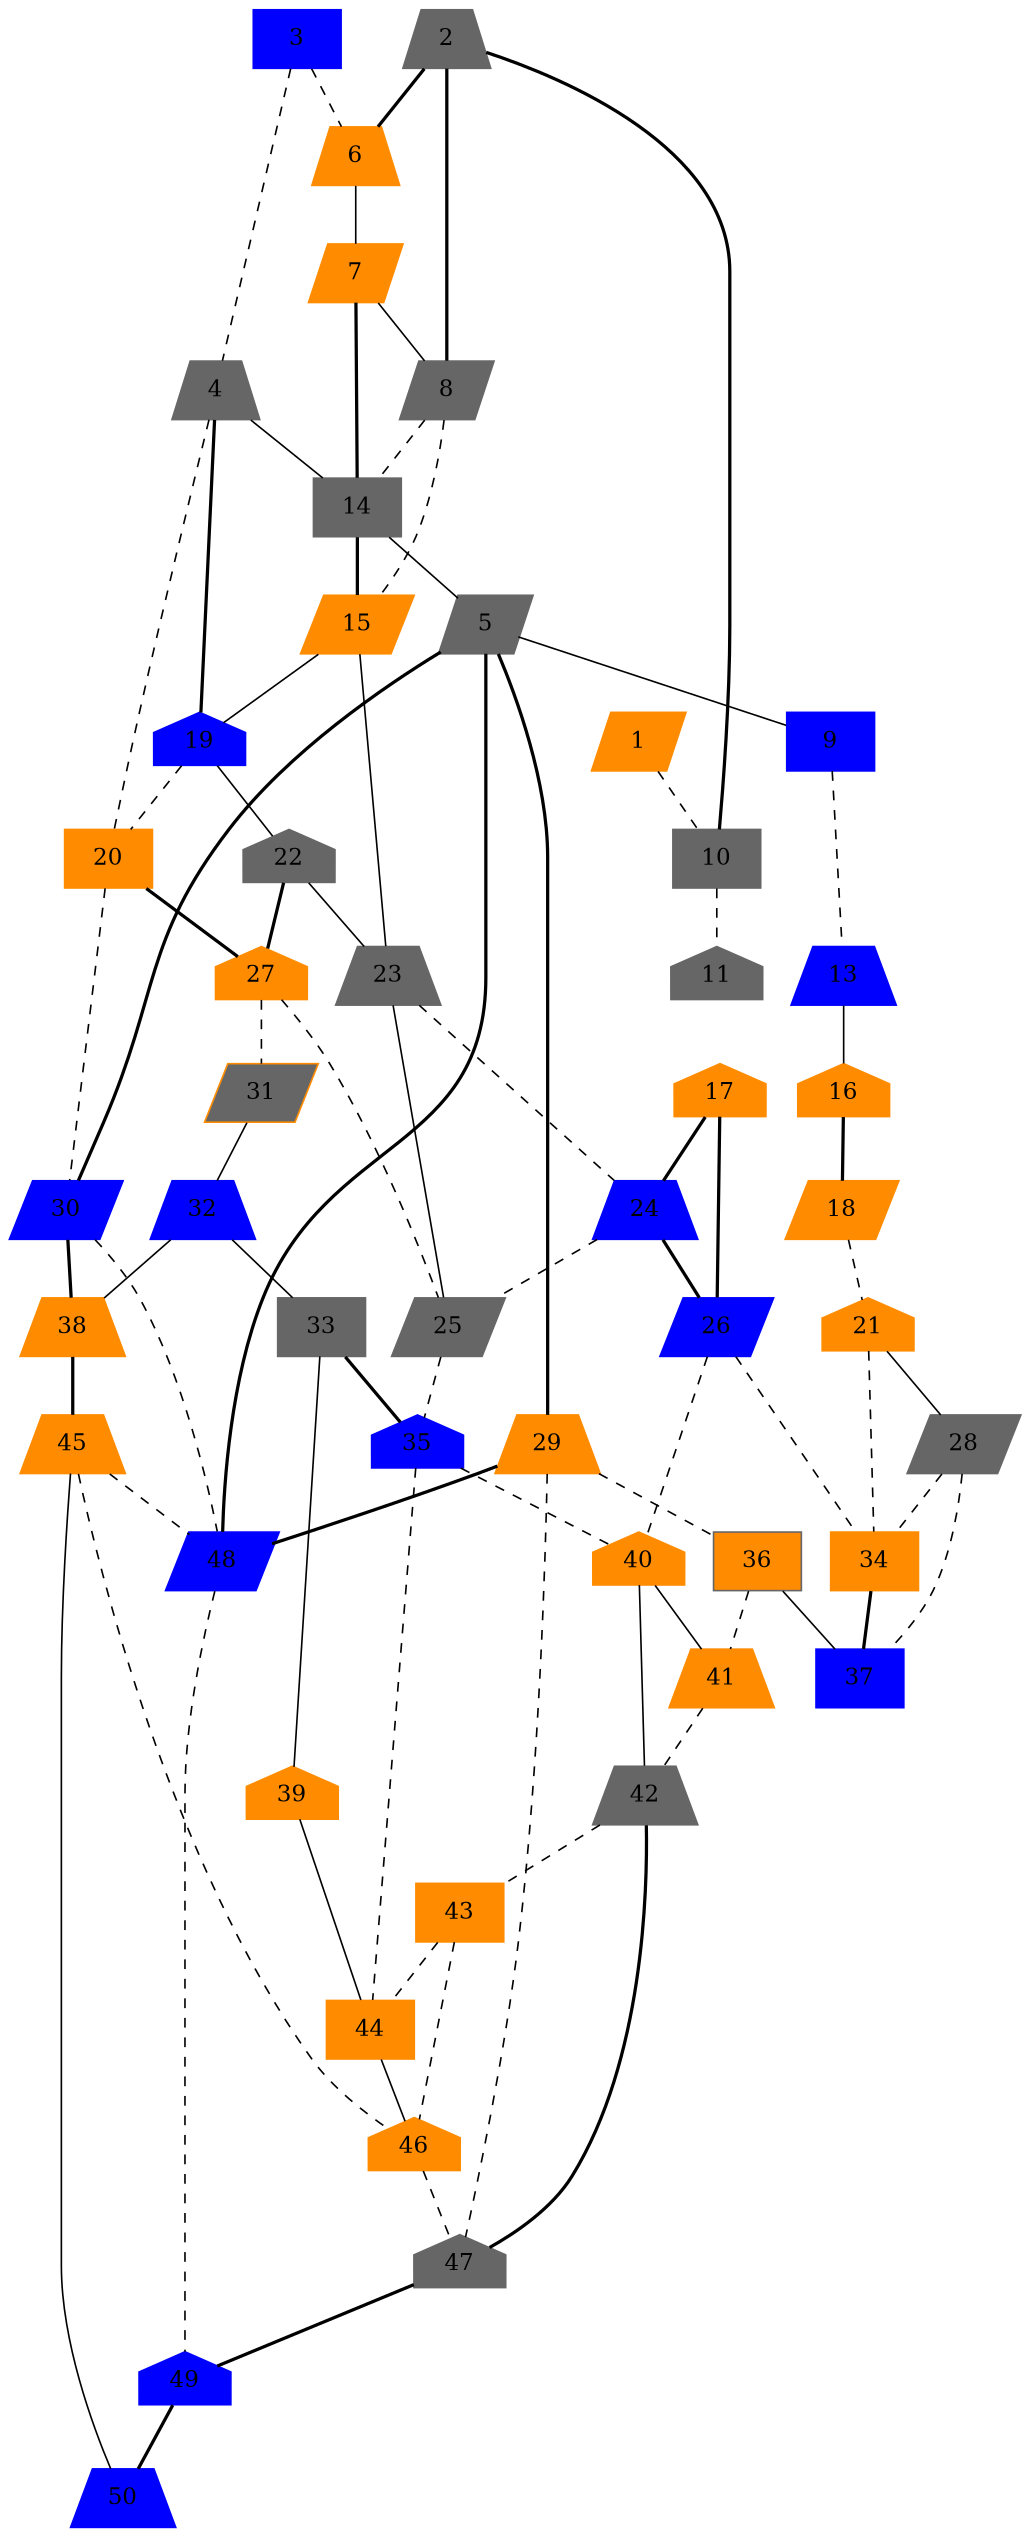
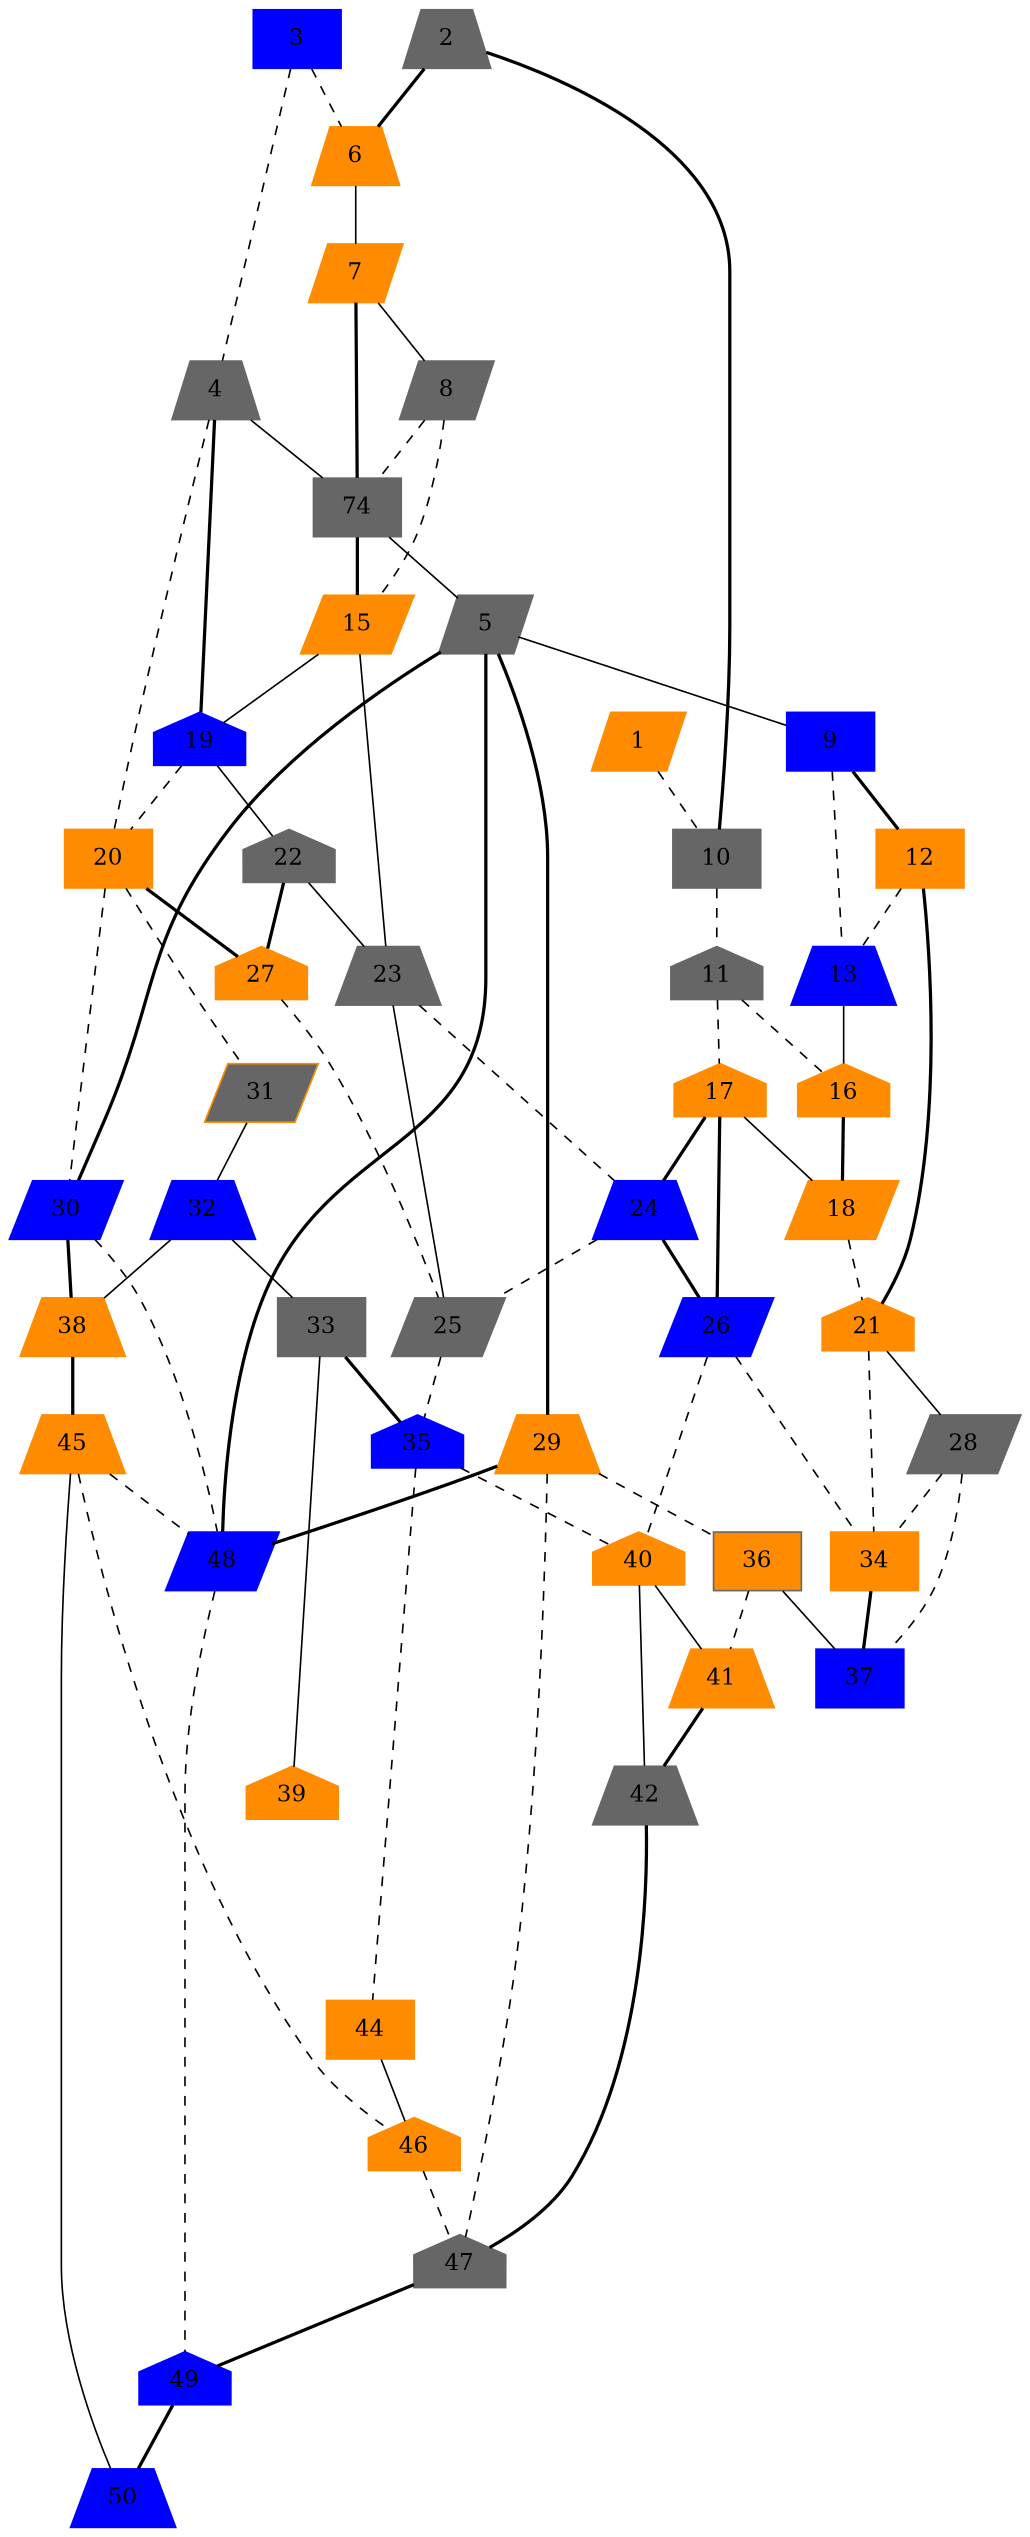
edge "2" -- "8": removed
node "14": label "14" -> "74"
node "12": added
edge "27" -- "31": now "20" -- "31"
edge "11" -- "17": added
edge "11" -- "16": added
edge "17" -- "18": added
edge "41" -- "42": style dashed -> bold
edge "39" -- "44": removed
node "43": removed
